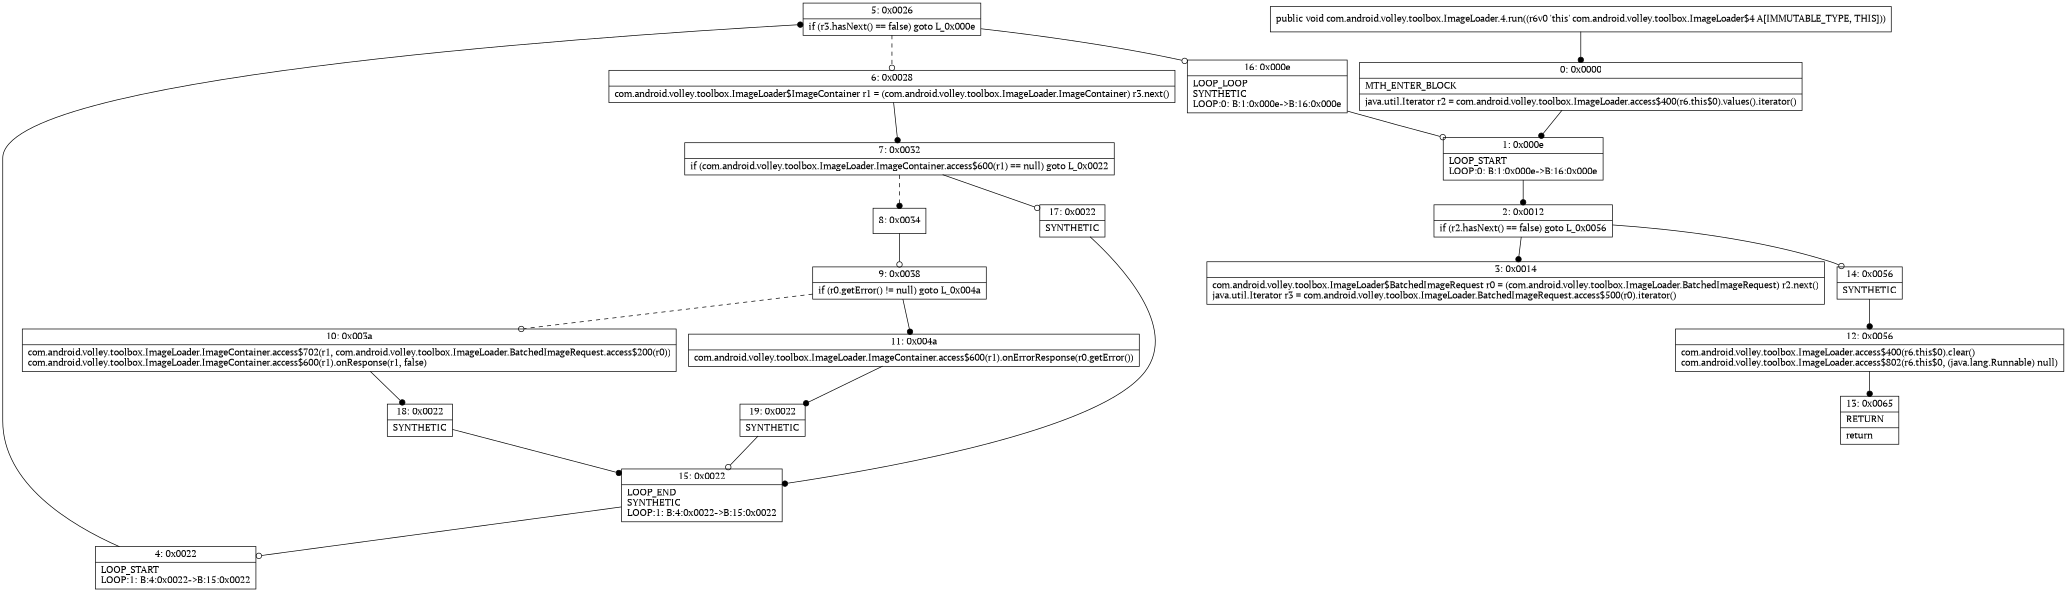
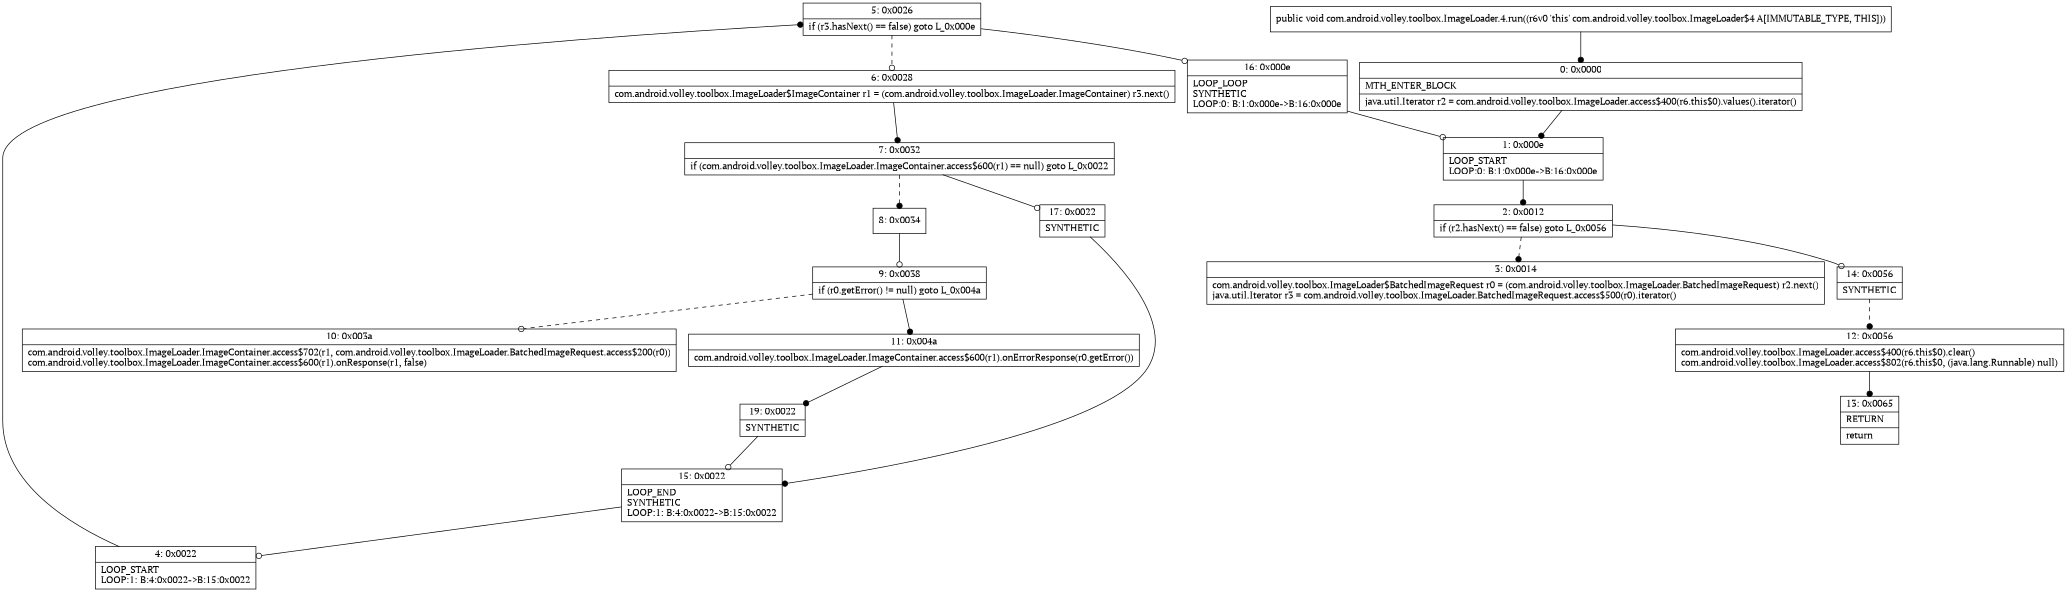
edge "2: 0x0012" -> "3: 0x0014": style solid -> dashed
edge "14: 0x0056" -> "12: 0x0056": style solid -> dashed
node "18: 0x0022": removed
